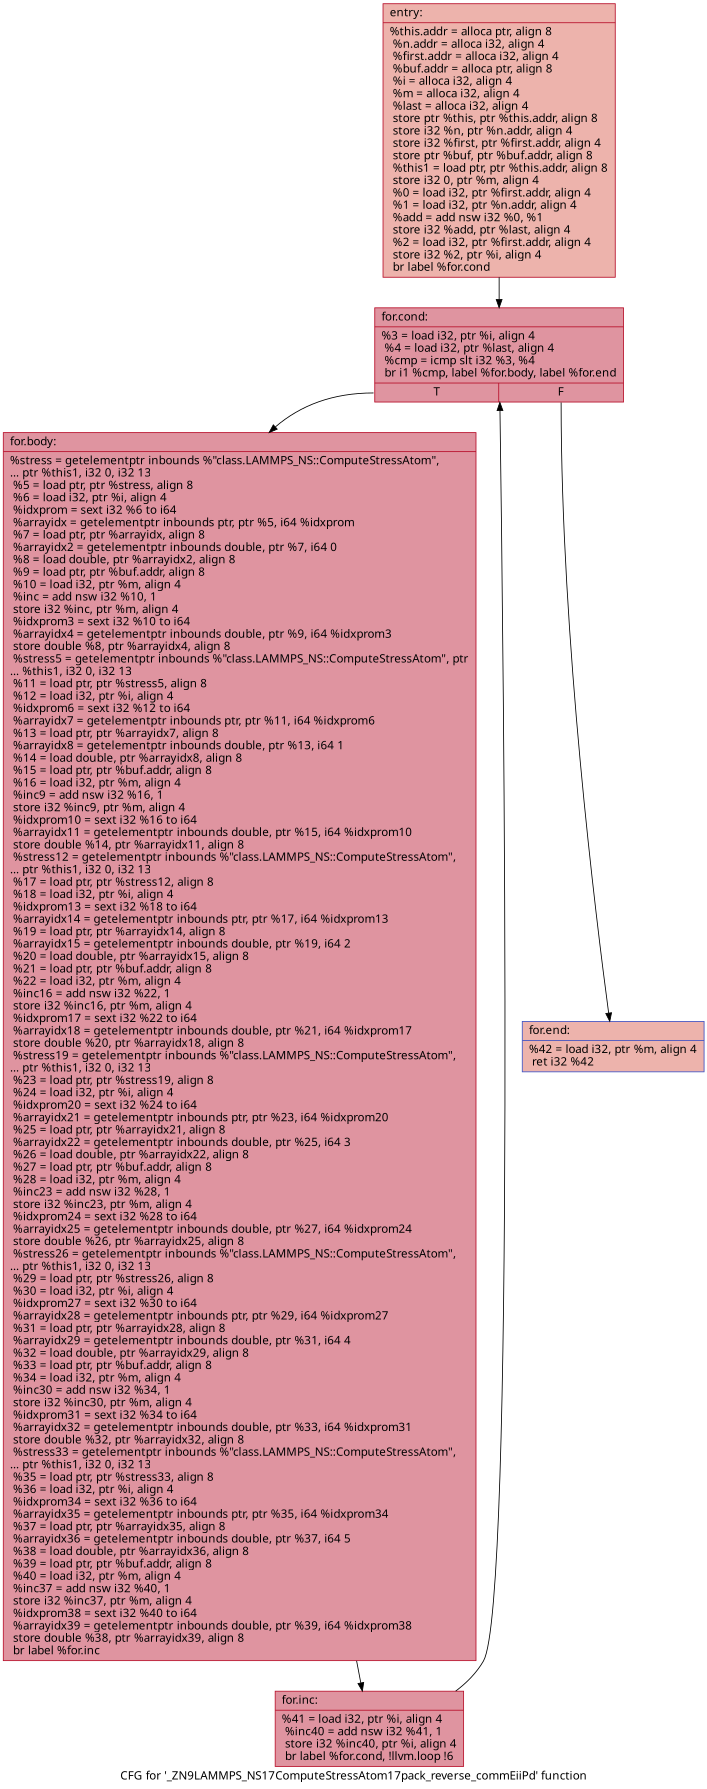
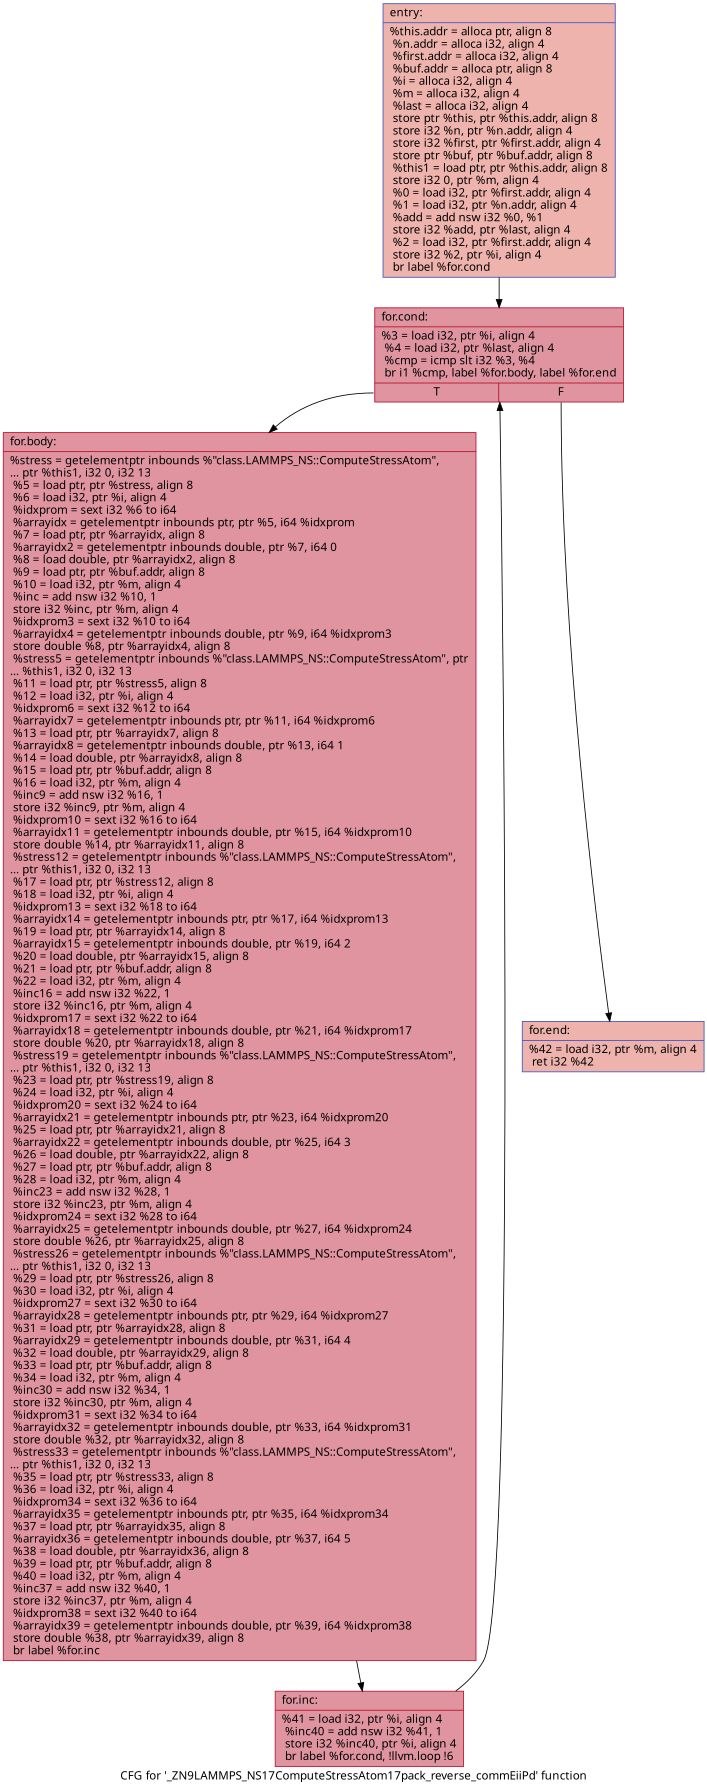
node "entry:": color #b70d28ff -> #3d50c3ff
